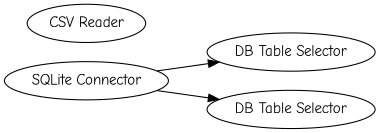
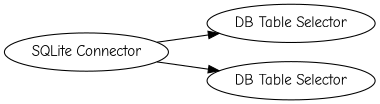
node "CSV Reader": removed
